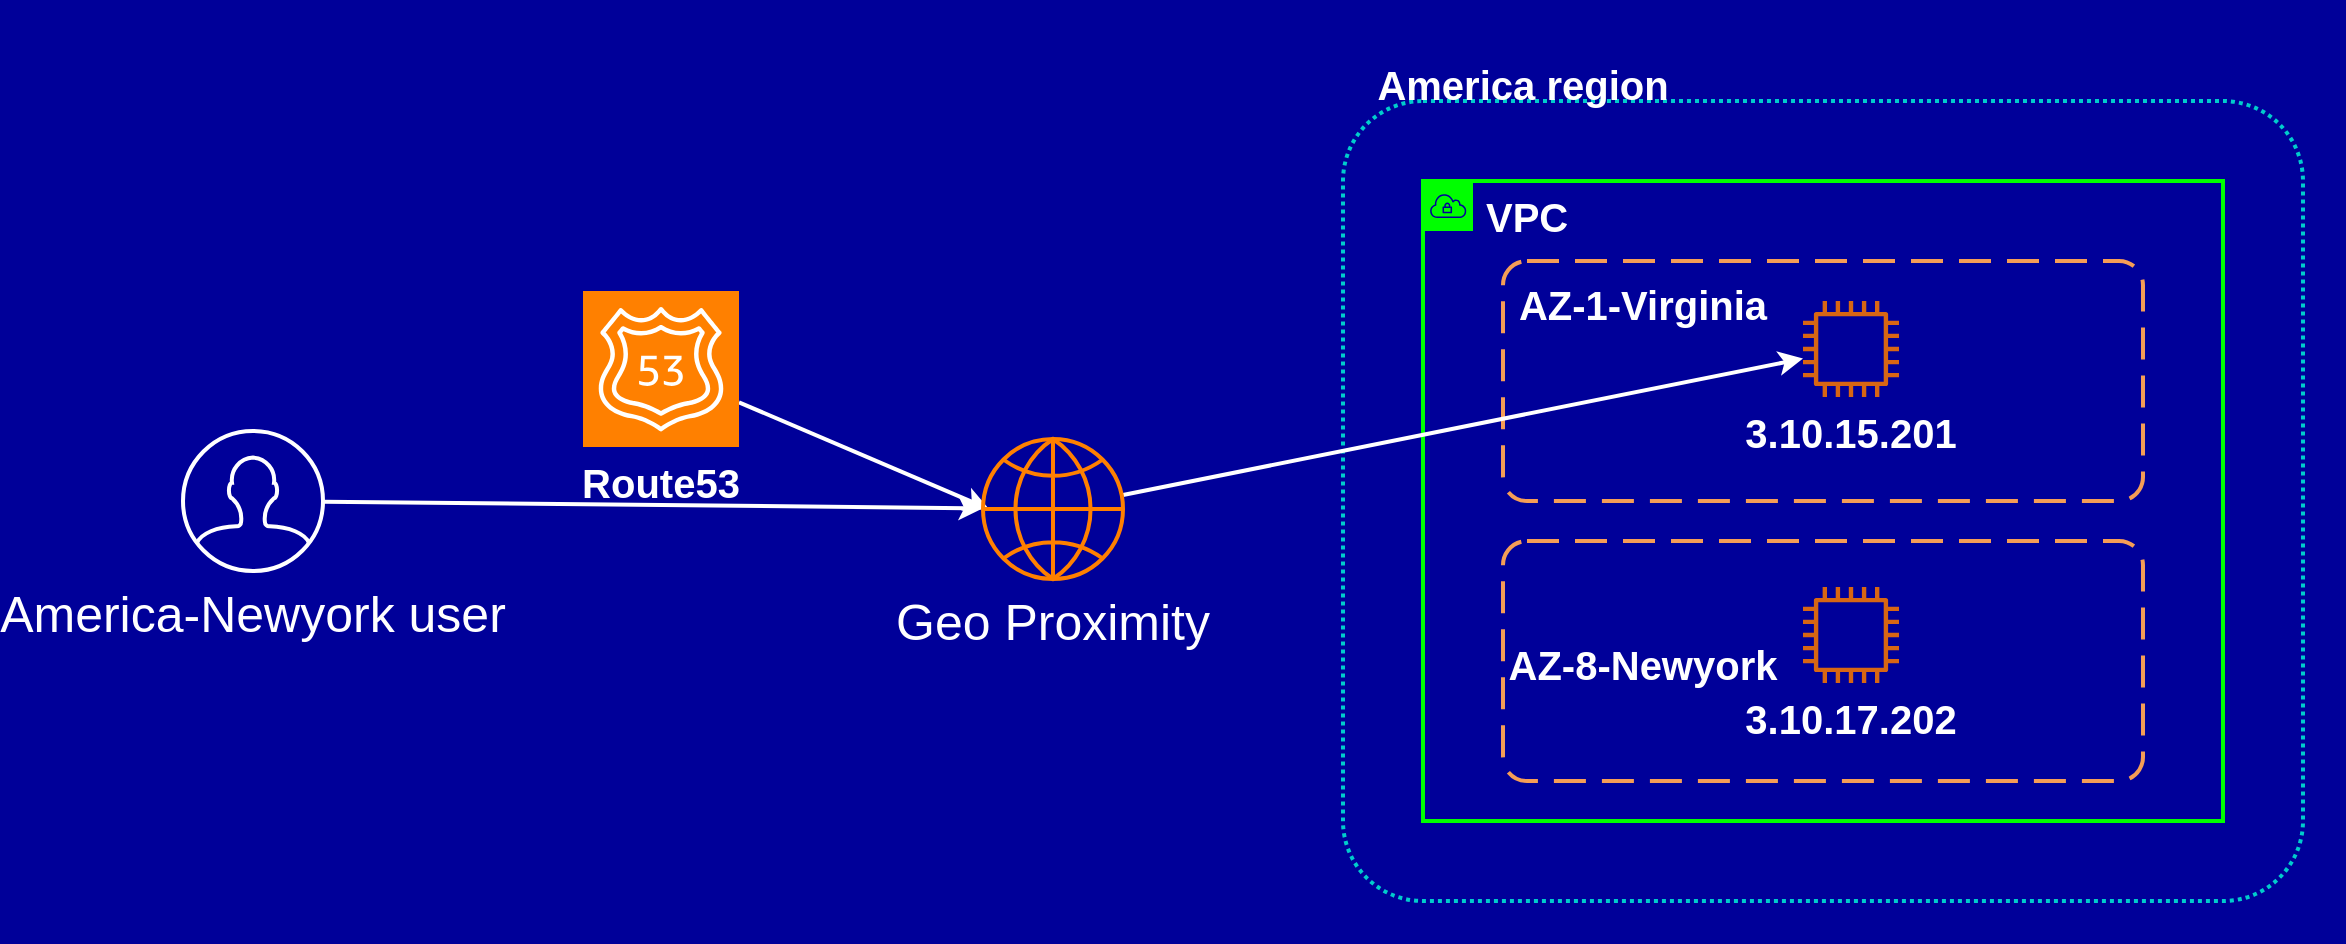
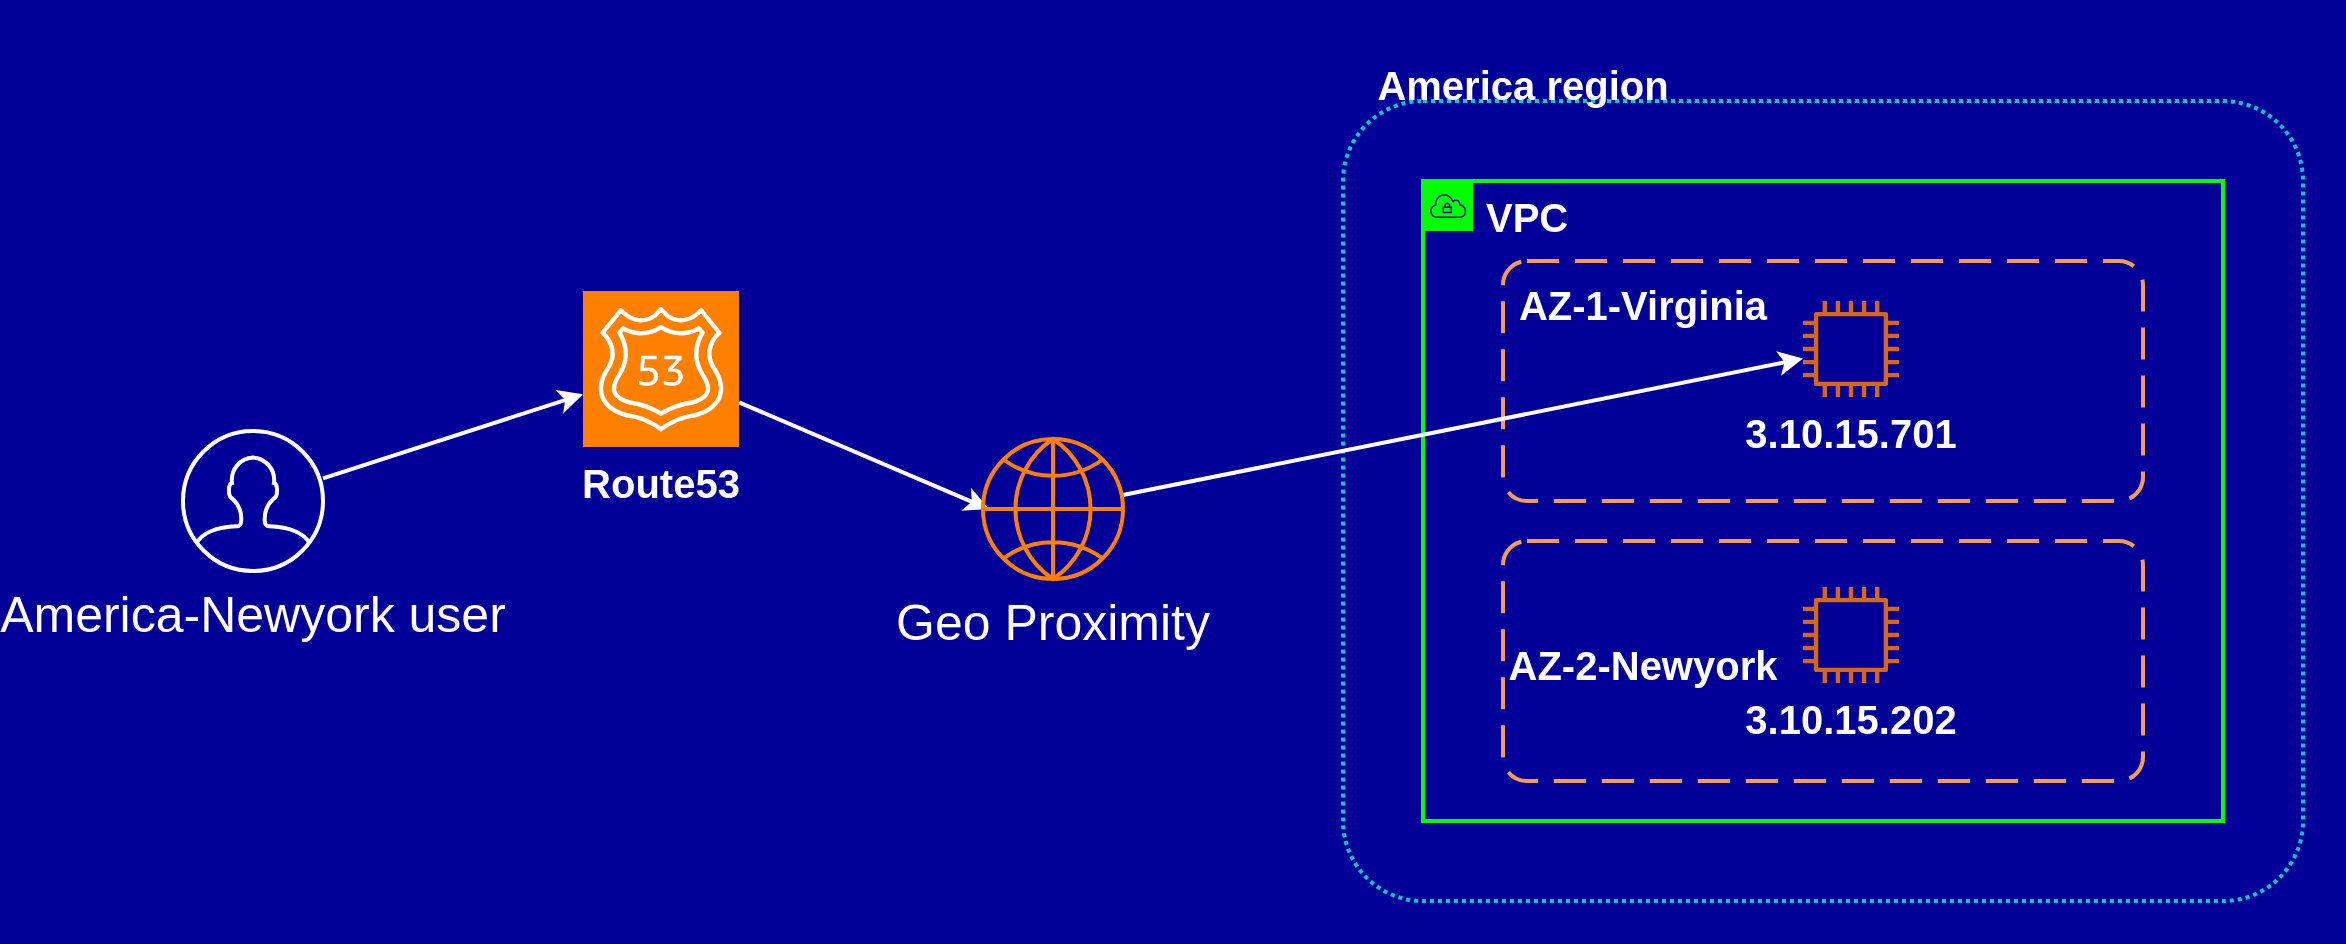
node "3.10.15.201": label "3.10.15.201" -> "3.10.15.701"
edge "America-Newyork user" -> "Geo Proximity": now "America-Newyork user" -> "Route53"
node "AZ-8-Newyork": label "AZ-8-Newyork" -> "AZ-2-Newyork"
node "3.10.17.202": label "3.10.17.202" -> "3.10.15.202"
